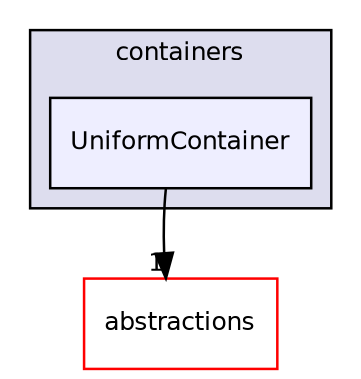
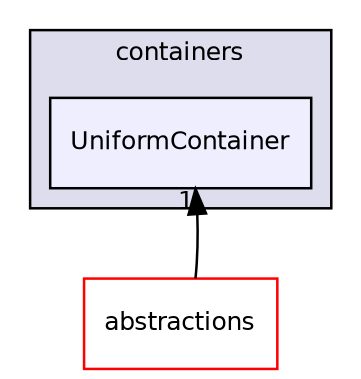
edge "UniformContainer" -> "abstractions": reversed
